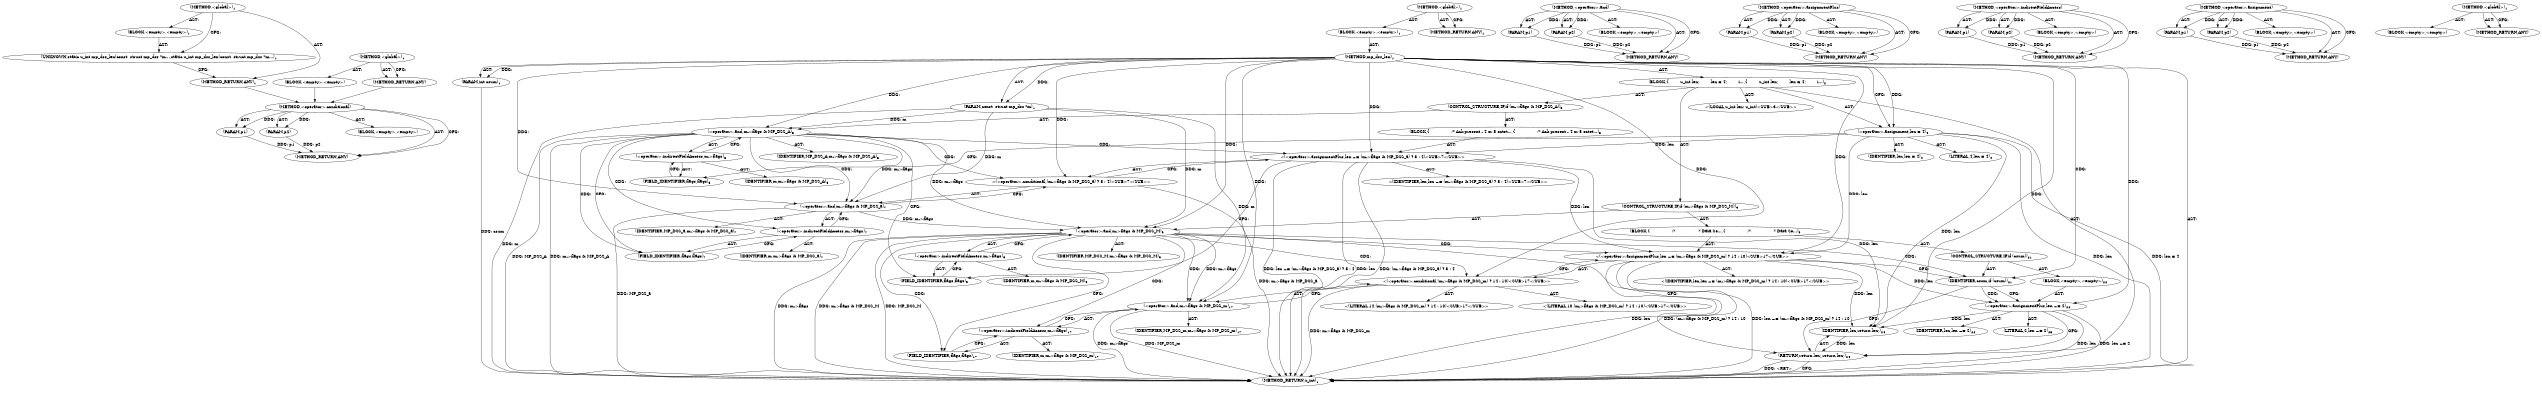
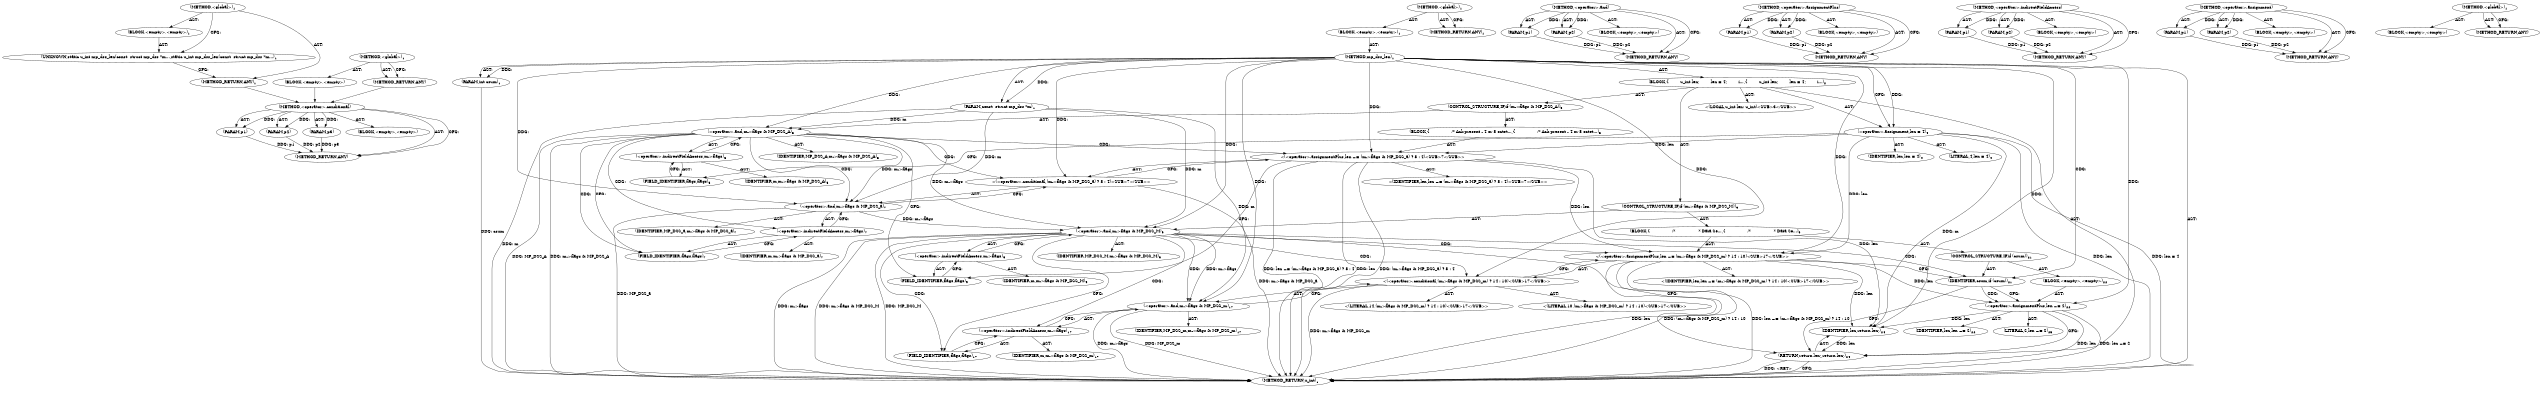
node "(PARAM,p3)": added
edge "(<operator>.assignment,len = 4)" -> "(IDENTIFIER,len,return len;)": label "DDG: len" -> "DDG: m"
